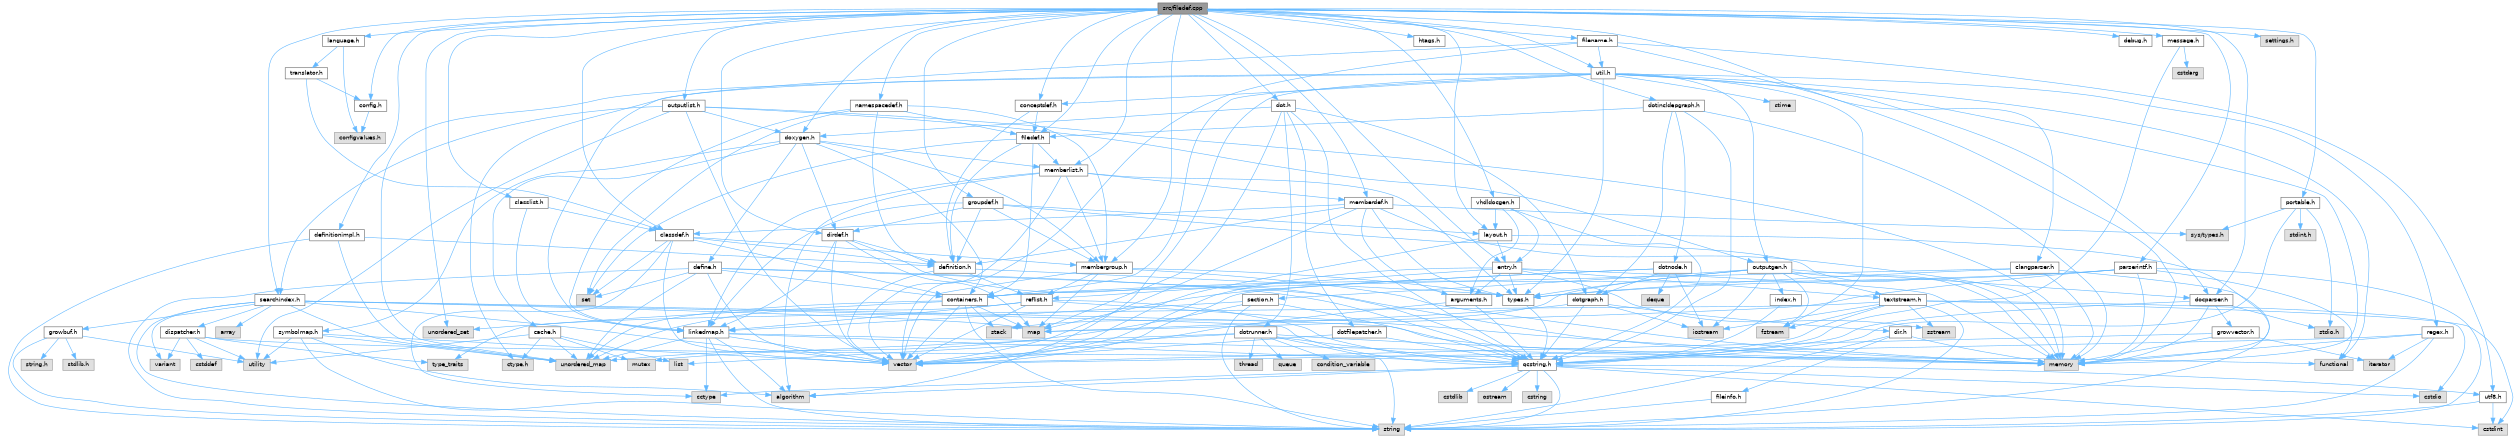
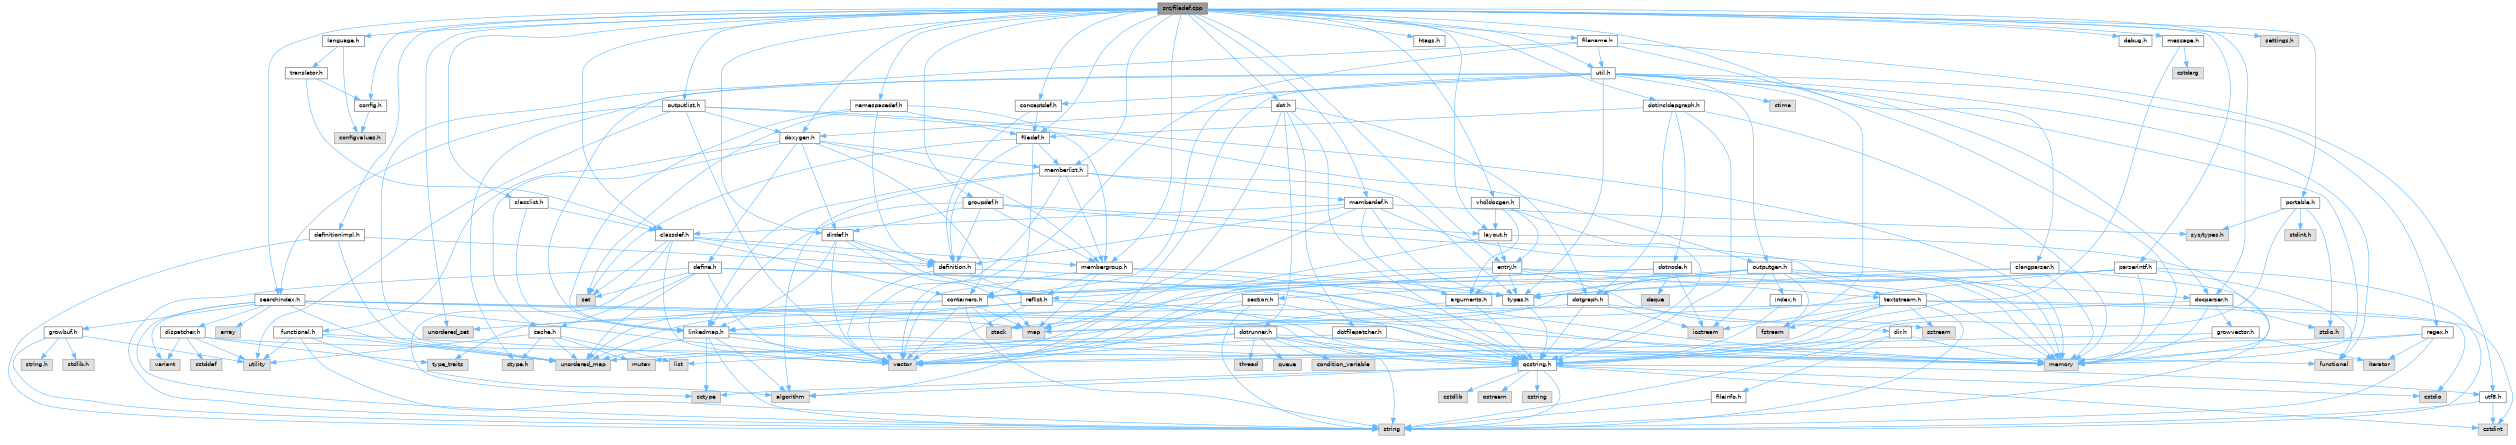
edge "define.h" -> "containers.h": now "define.h" -> "cache.h"
node "symbolmap.h": label "symbolmap.h" -> "functional.h"
